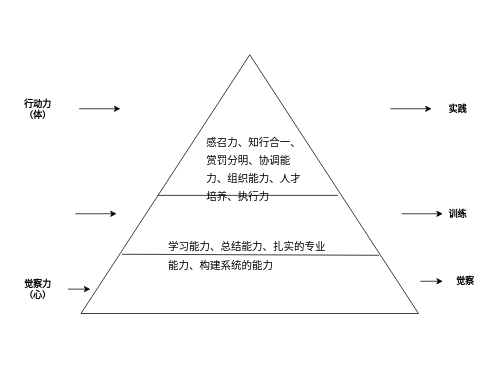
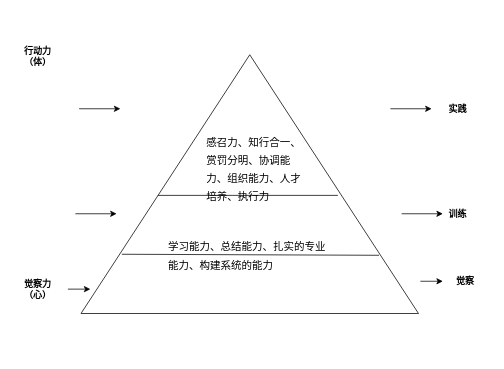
node "行动力（体）": moved (38, 109) -> (38, 57)
